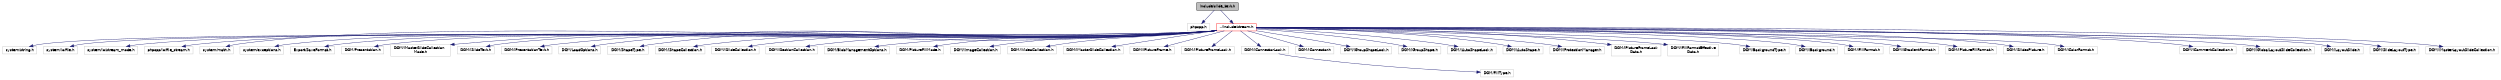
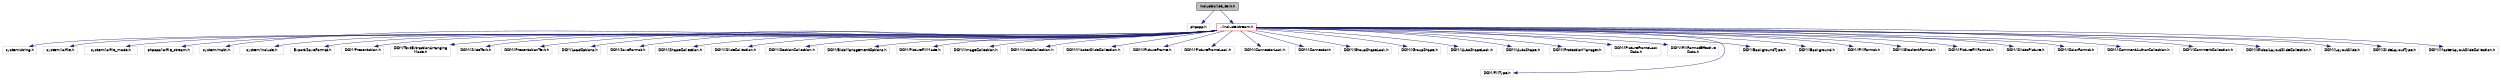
node "system/io/stream_mode.h": label "system/io/stream_mode.h" -> "system/io/file_mode.h"
node "system/exceptions.h": label "system/exceptions.h" -> "system/include.h"
node "DOM/IMasterSlideCollection Mode.h": label "DOM/IMasterSlideCollection Mode.h" -> "DOM/TextExtractionArranging Mode.h"
node "DOM/ShapeType.h": label "DOM/ShapeType.h" -> "DOM/SaveFormat.h"
node "DOM/ICommentAuthorCollection.h": added
edge "DOM/IConnectorLock.h" -> "DOM/FillType.h": now "../include/stream.h" -> "DOM/FillType.h"
